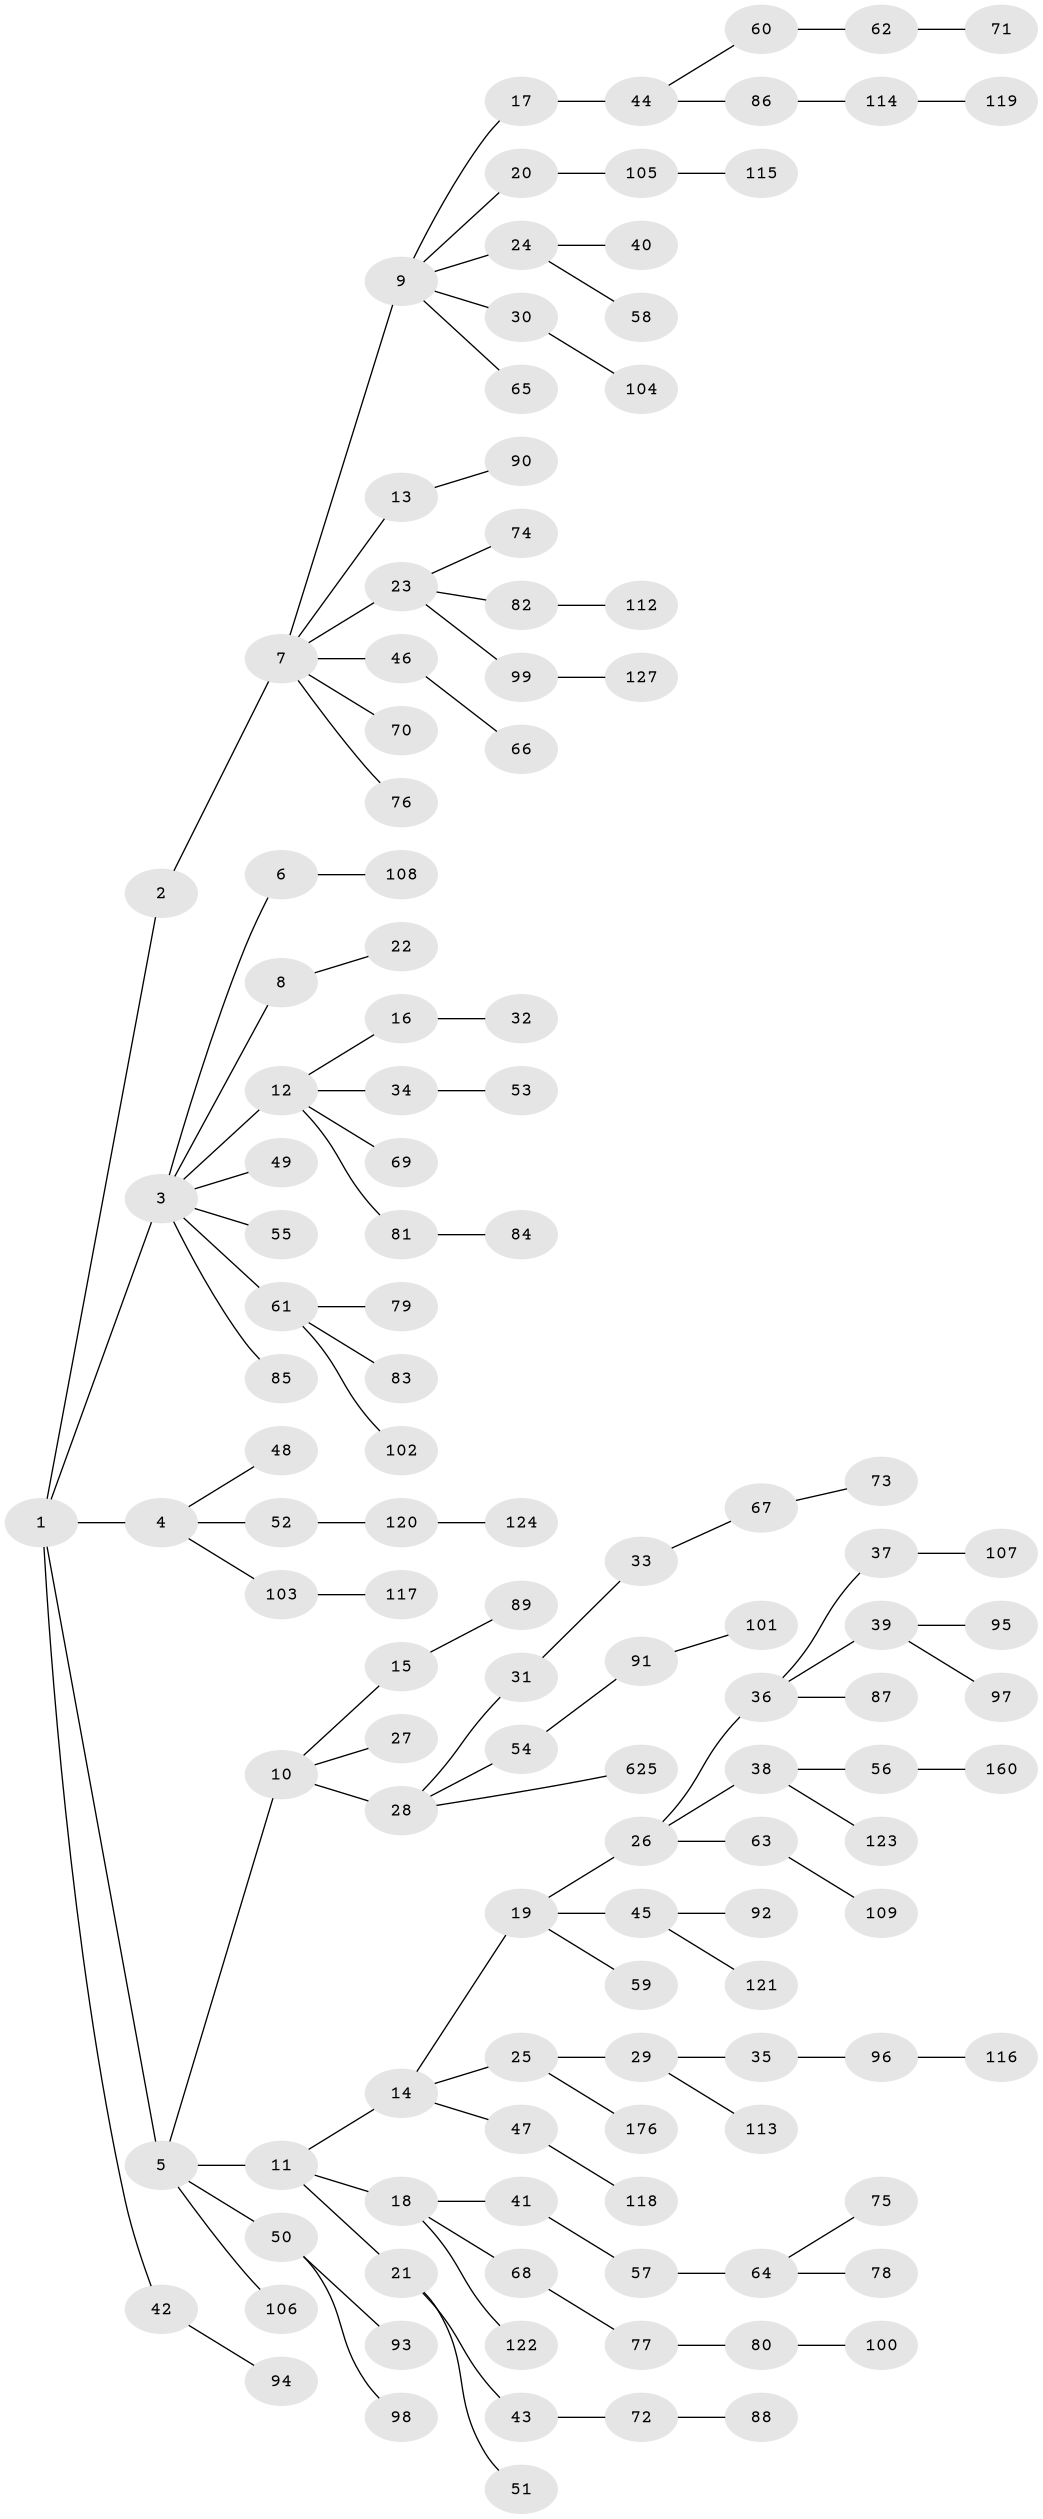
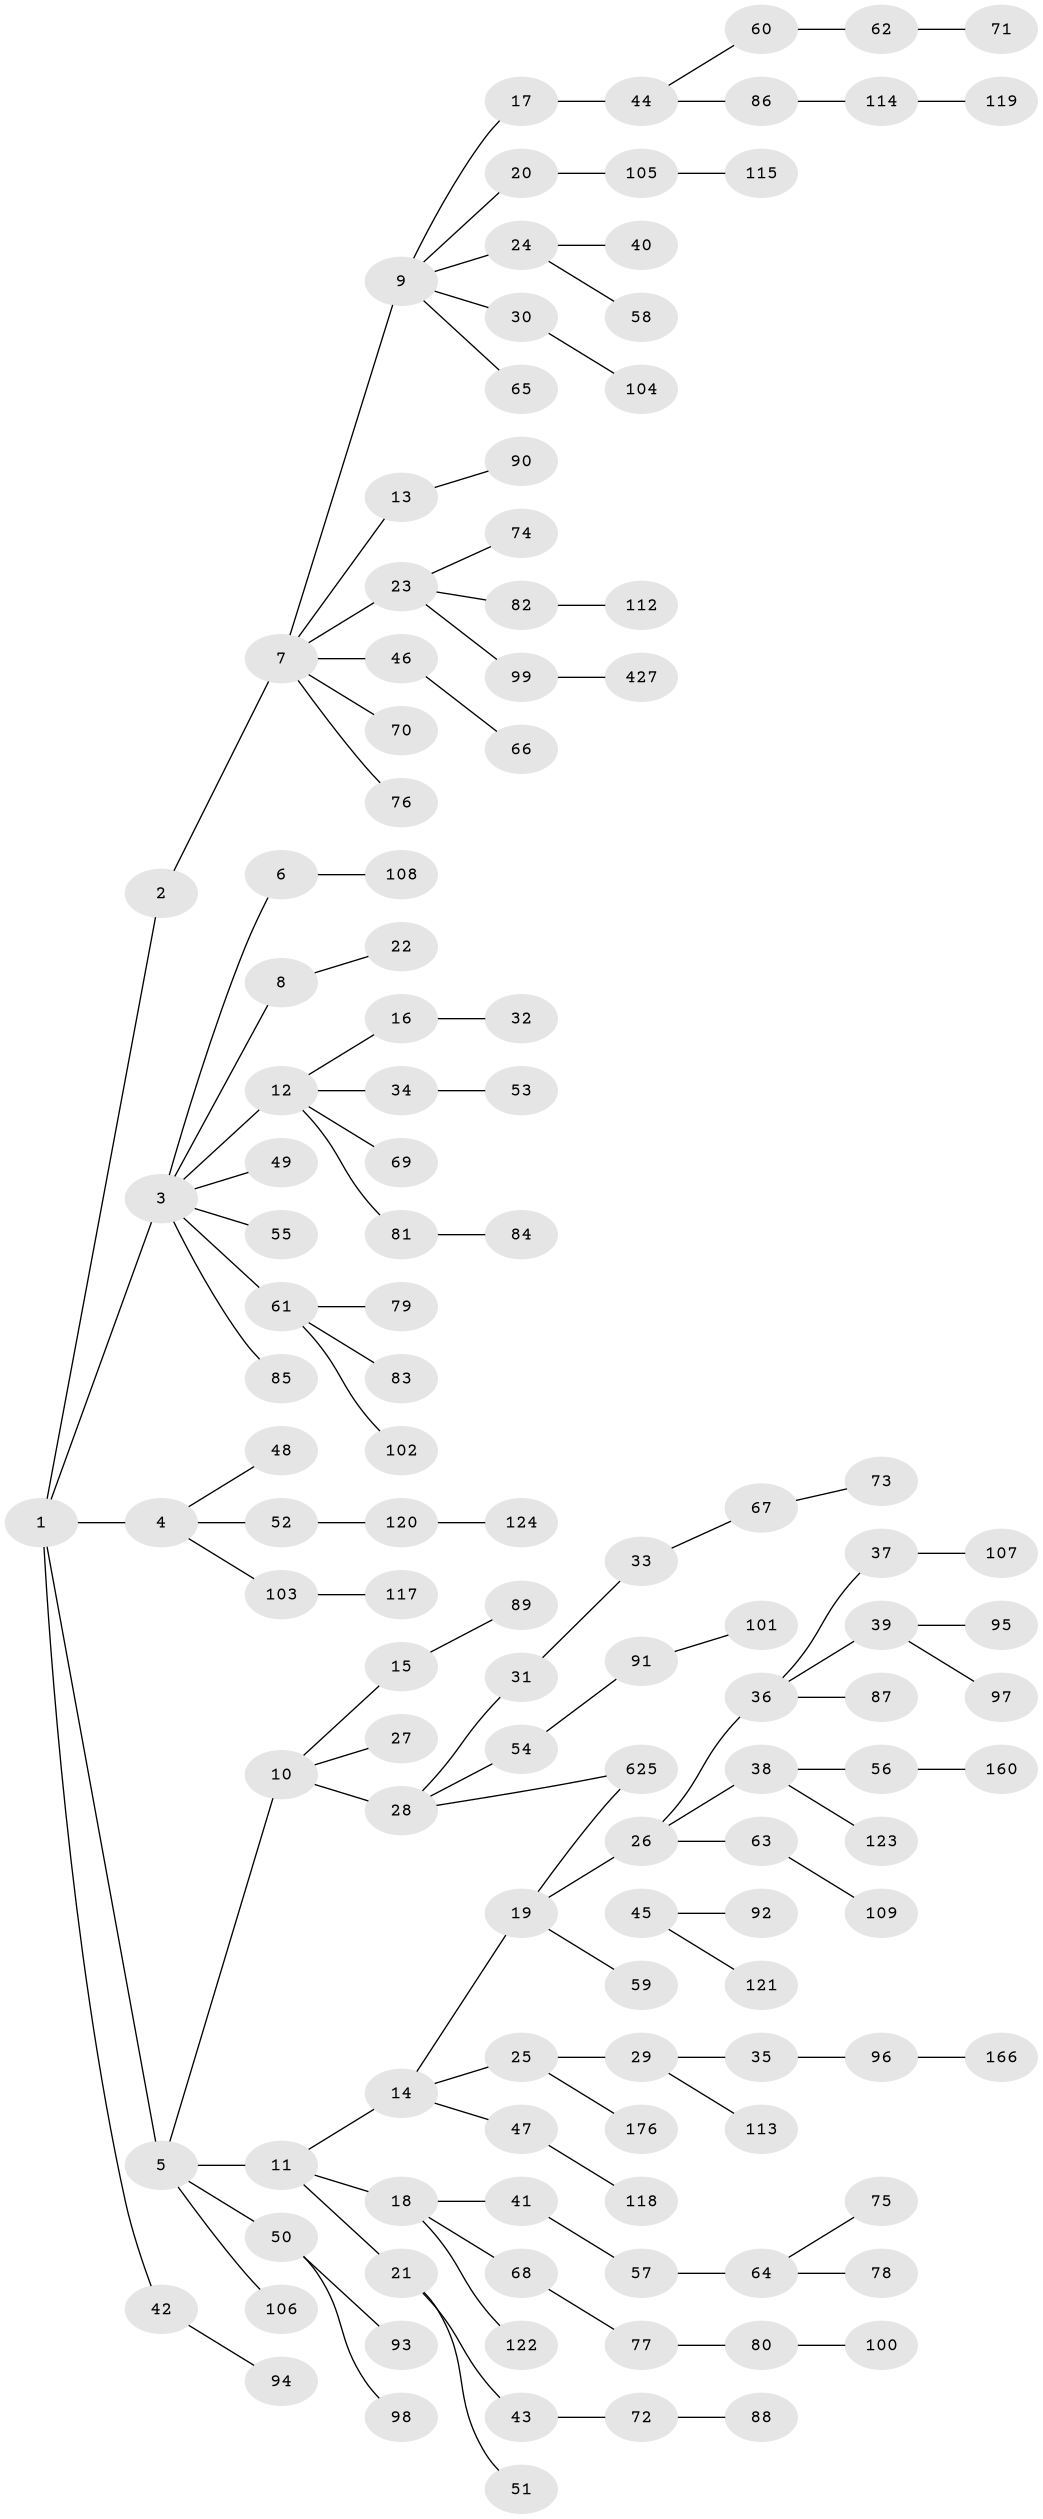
node "127": label "127" -> "427"
edge "19" -- "45": now "19" -- "625"
node "116": label "116" -> "166"
